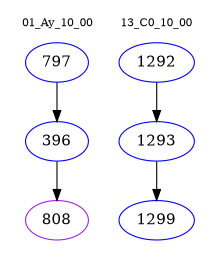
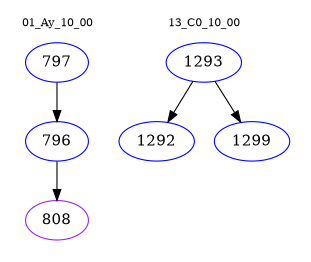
edge "1292" -> "1293": reversed
node "396": label "396" -> "796"
